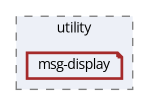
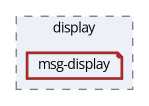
cluster "utility": label "utility" -> "display"
